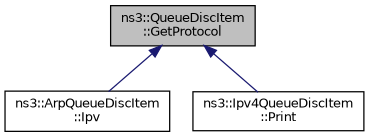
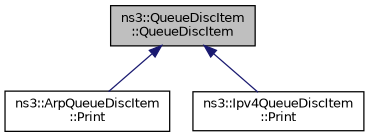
node "ns3::QueueDiscItem ::GetProtocol": label "ns3::QueueDiscItem ::GetProtocol" -> "ns3::QueueDiscItem ::QueueDiscItem"
node "ns3::ArpQueueDiscItem ::Ipv": label "ns3::ArpQueueDiscItem ::Ipv" -> "ns3::ArpQueueDiscItem ::Print"
